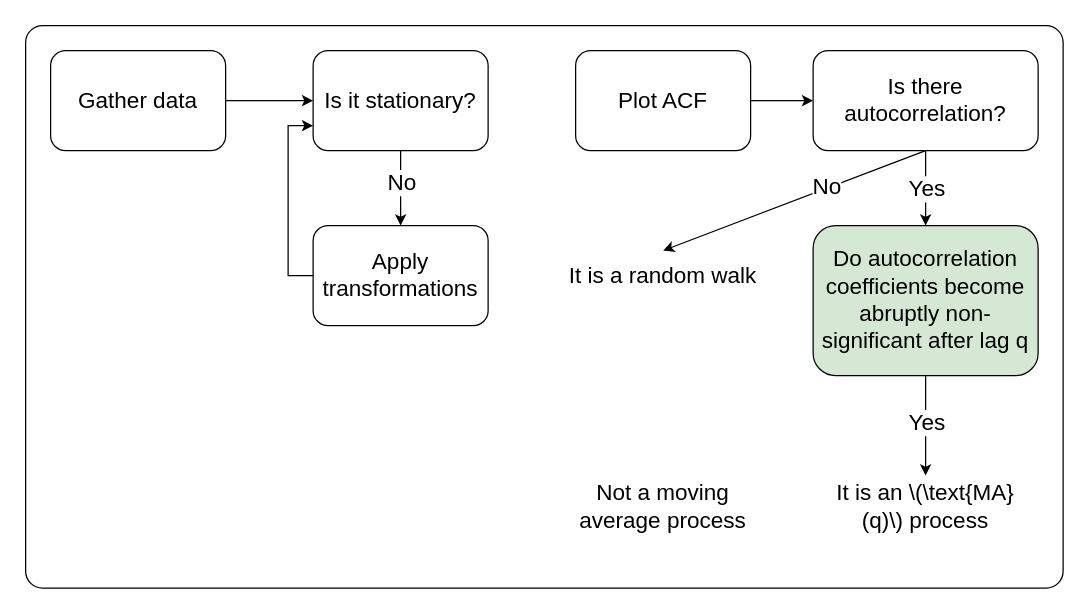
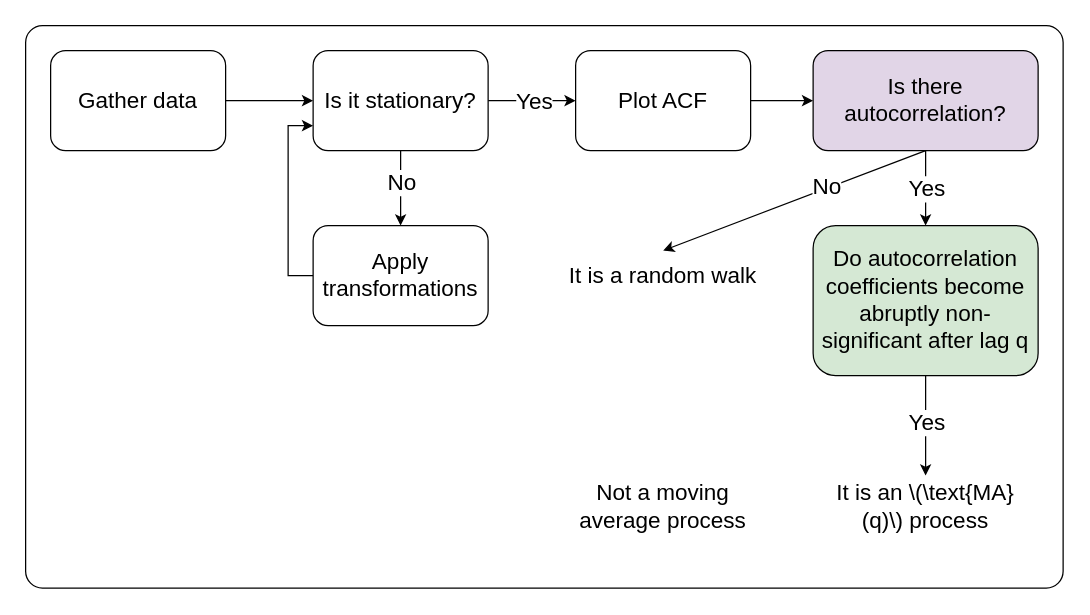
edge "Is it stationary?" -> "Plot ACF": added, label "Yes"
node "Is there autocorrelation?": fillcolor #ffffff -> #e1d5e7
